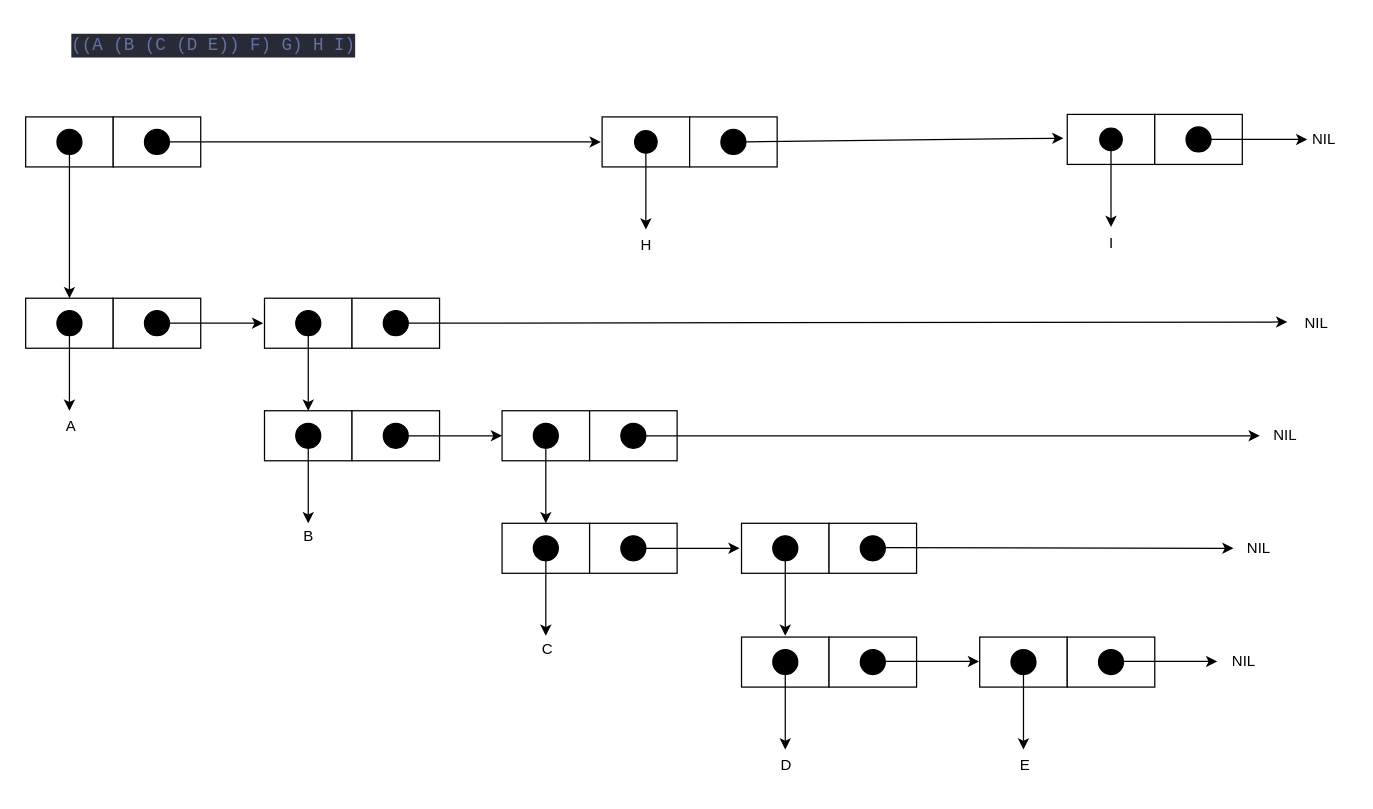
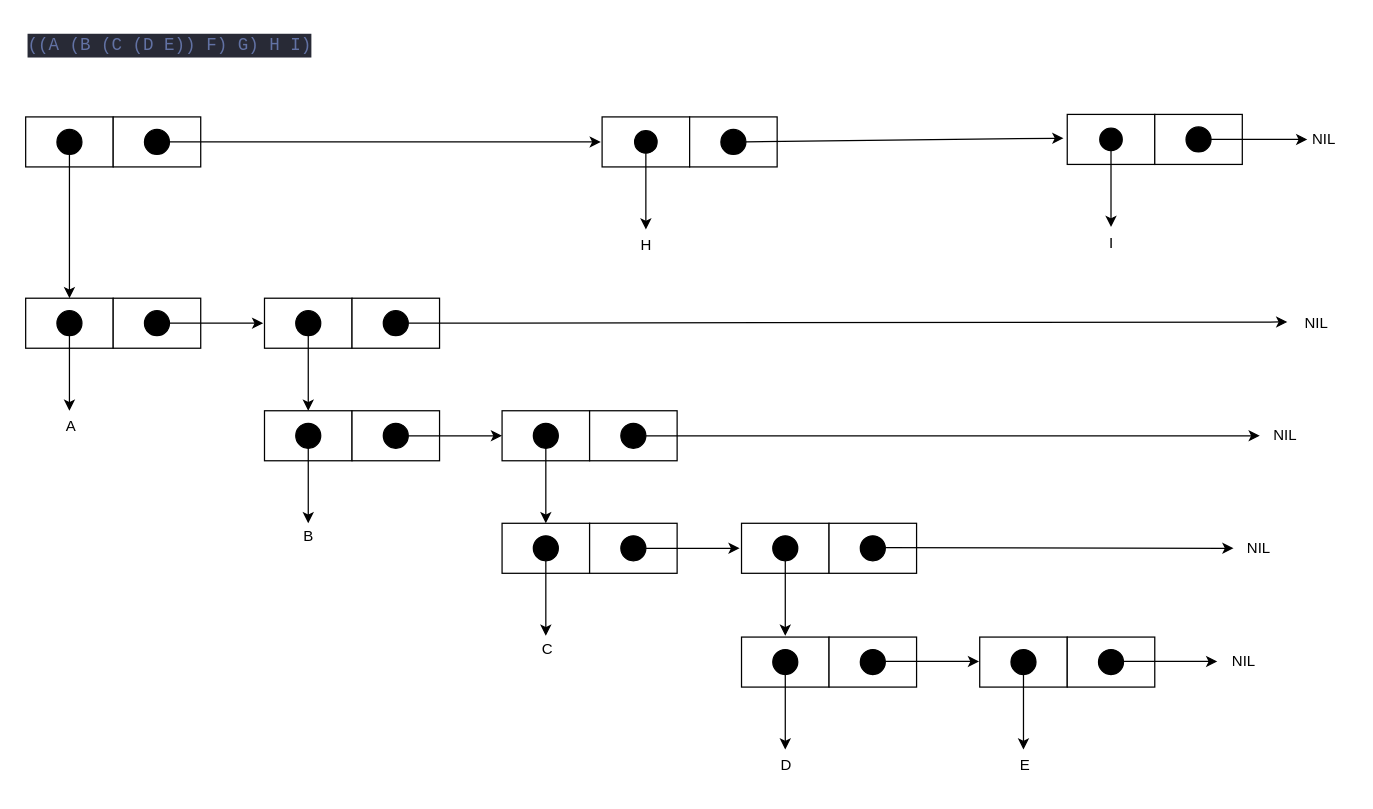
node "((A (B (C (D E)) F) G) H I)": moved (207, 44) -> (163, 44)
